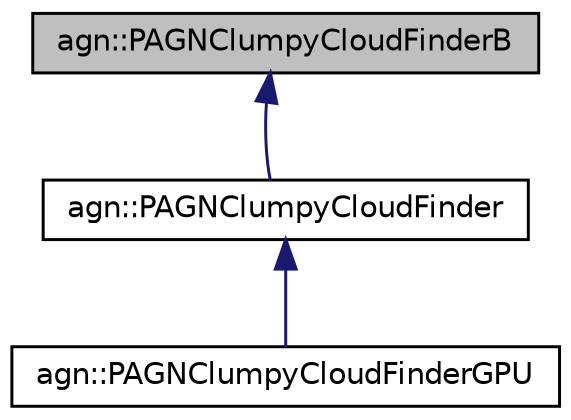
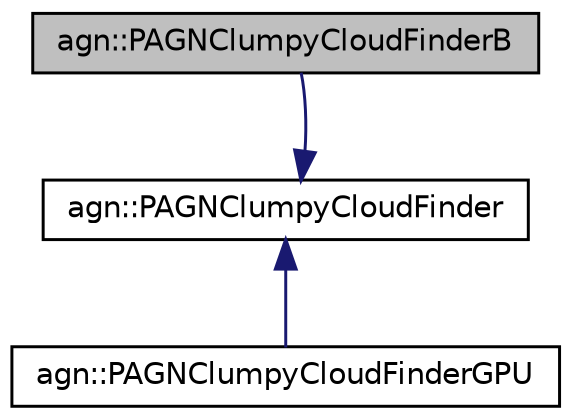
edge "agn::PAGNClumpyCloudFinder" -> "agn::PAGNClumpyCloudFinderB": reversed
